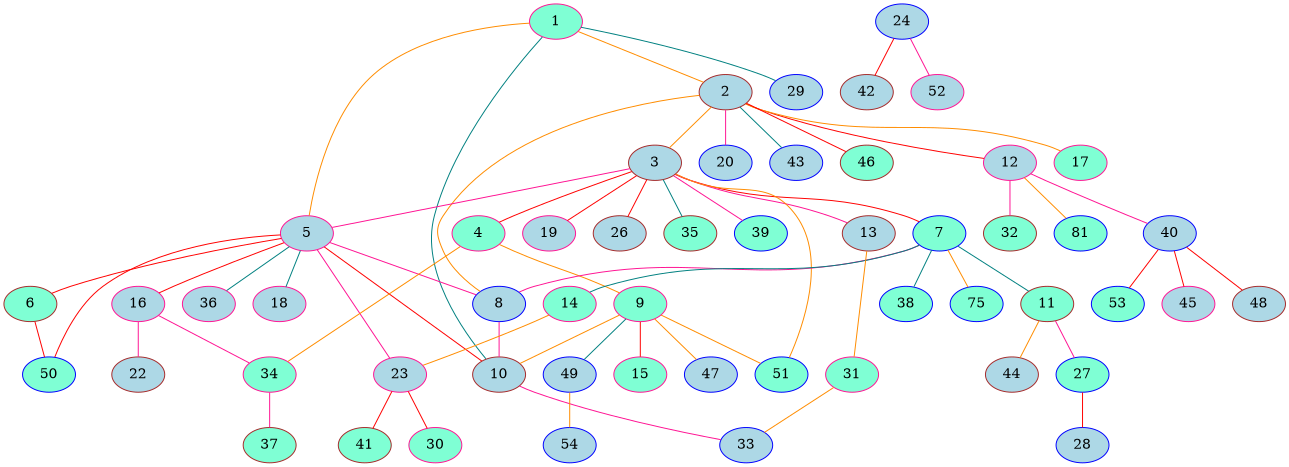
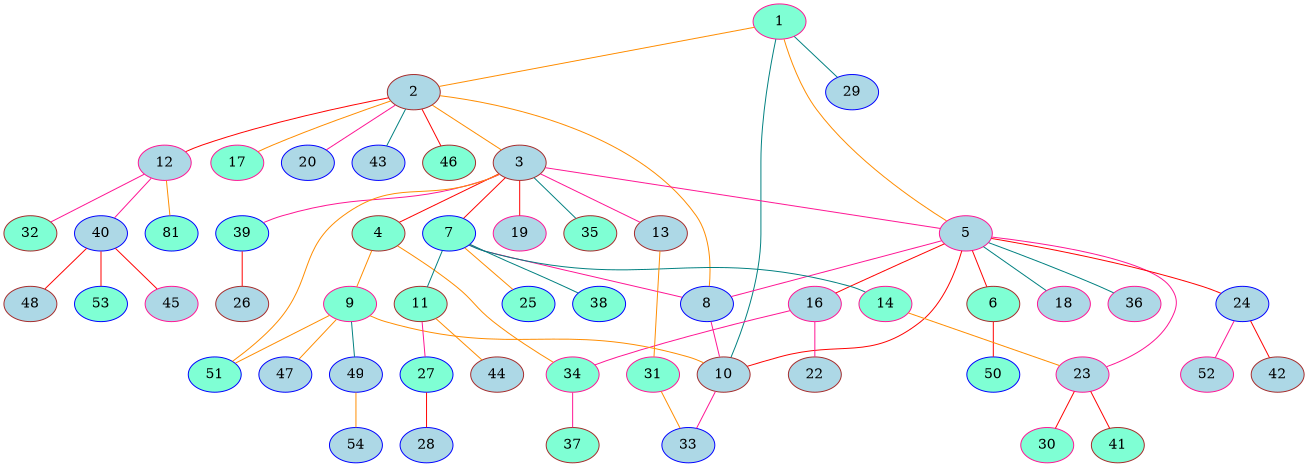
edge "3" -- "26": now "39" -- "26"
node "4": color deeppink -> brown
edge "5" -- "50": now "5" -- "24"
node "75": label "75" -> "25"
node "15": removed
